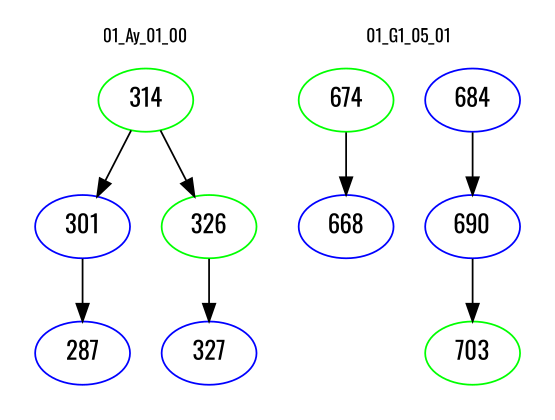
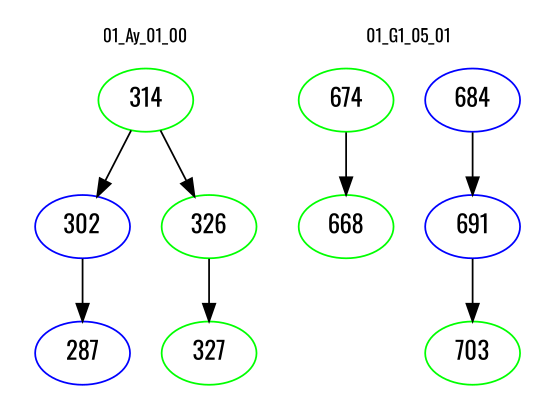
node "301": label "301" -> "302"
node "668": color blue -> green
node "690": label "690" -> "691"
node "327": color blue -> green
